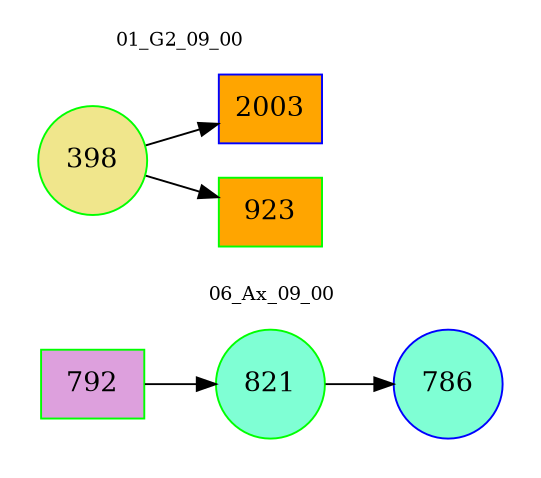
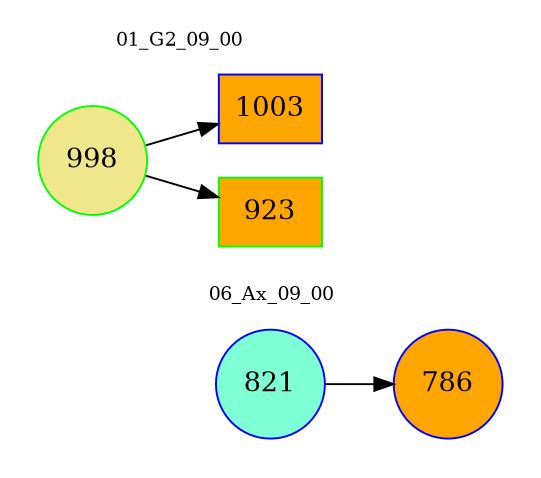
node "2003": label "2003" -> "1003"
node "398": label "398" -> "998"
node "792": removed
node "821": color green -> blue
node "786": fillcolor aquamarine -> orange
